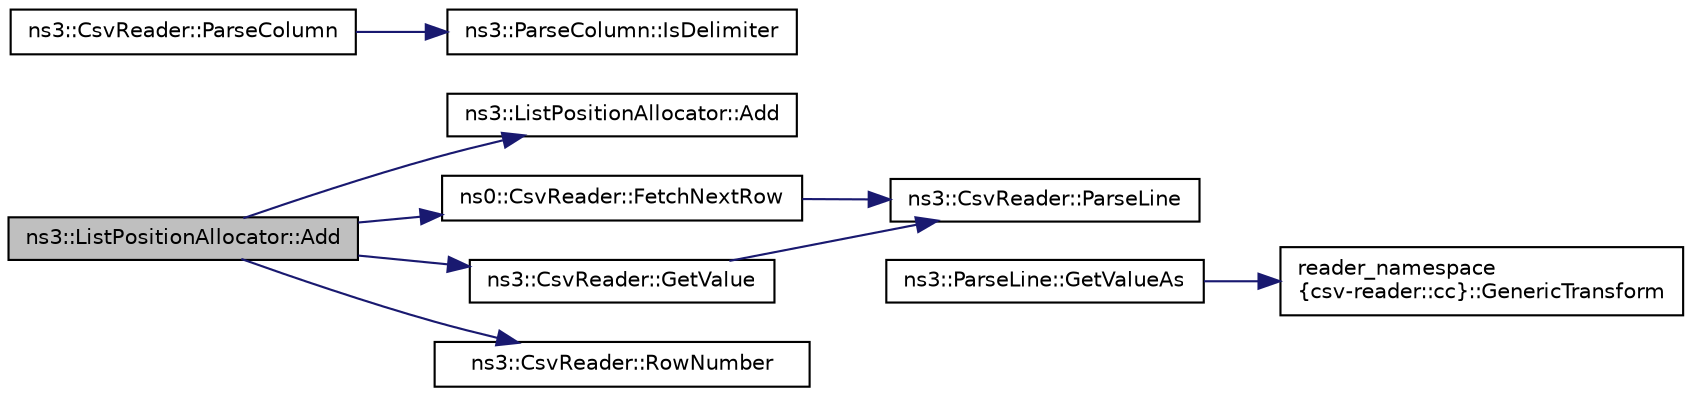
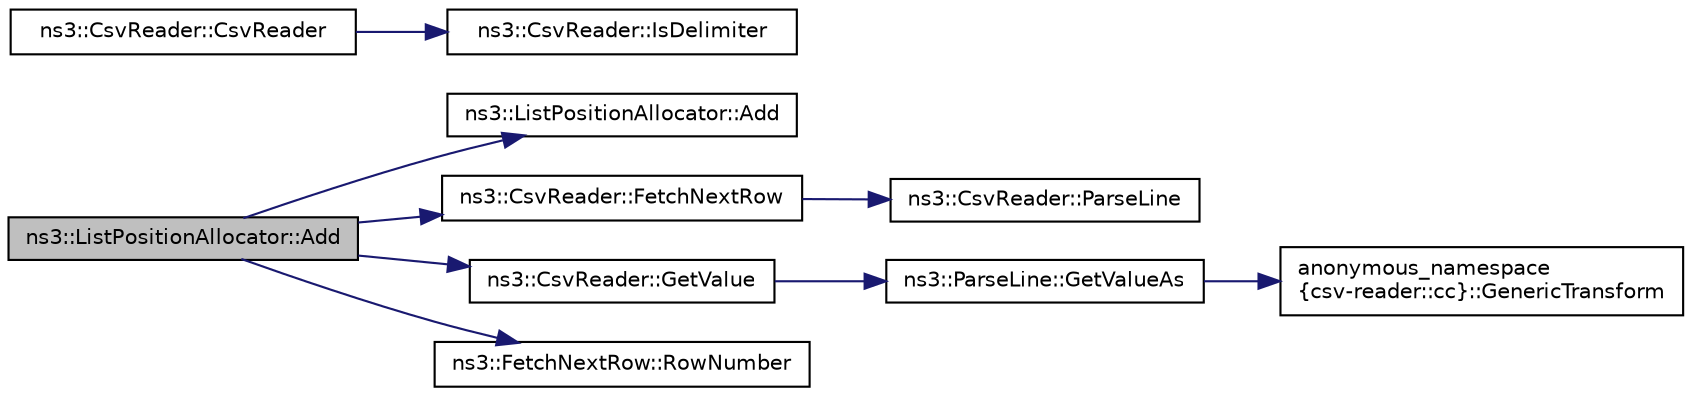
node "ns3::CsvReader::ParseColumn": label "ns3::CsvReader::ParseColumn" -> "ns3::CsvReader::CsvReader"
node "ns3::ParseColumn::IsDelimiter": label "ns3::ParseColumn::IsDelimiter" -> "ns3::CsvReader::IsDelimiter"
node "ns0::CsvReader::FetchNextRow": label "ns0::CsvReader::FetchNextRow" -> "ns3::CsvReader::FetchNextRow"
edge "ns3::CsvReader::GetValue" -> "ns3::CsvReader::ParseLine": now "ns3::CsvReader::GetValue" -> "ns3::ParseLine::GetValueAs"
node "reader_namespace {csv-reader::cc}::GenericTransform": label "reader_namespace {csv-reader::cc}::GenericTransform" -> "anonymous_namespace {csv-reader::cc}::GenericTransform"
node "ns3::CsvReader::RowNumber": label "ns3::CsvReader::RowNumber" -> "ns3::FetchNextRow::RowNumber"
